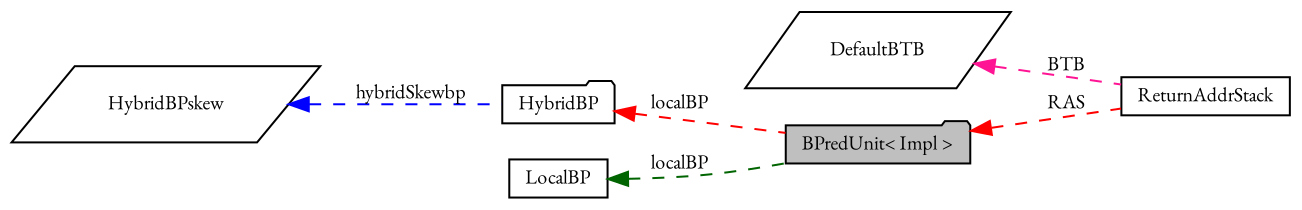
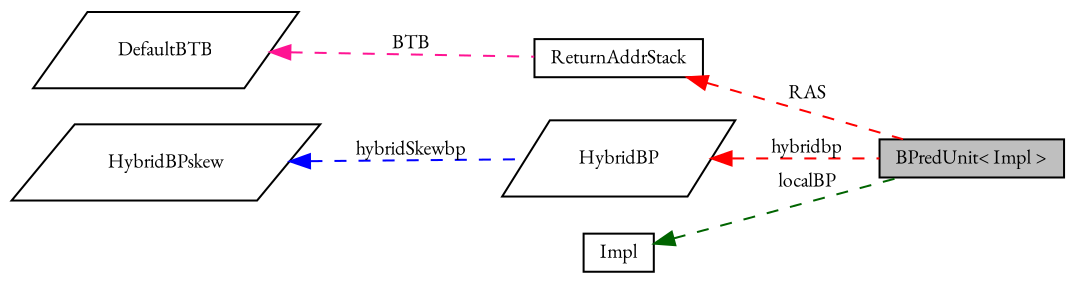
edge "BPredUnit< Impl >" -> "HybridBP": label "localBP" -> "hybridbp"
node "HybridBP": shape folder -> parallelogram
edge "ReturnAddrStack" -> "BPredUnit< Impl >": reversed
node "BPredUnit< Impl >": shape folder -> box
node "LocalBP": label "LocalBP" -> "Impl"
